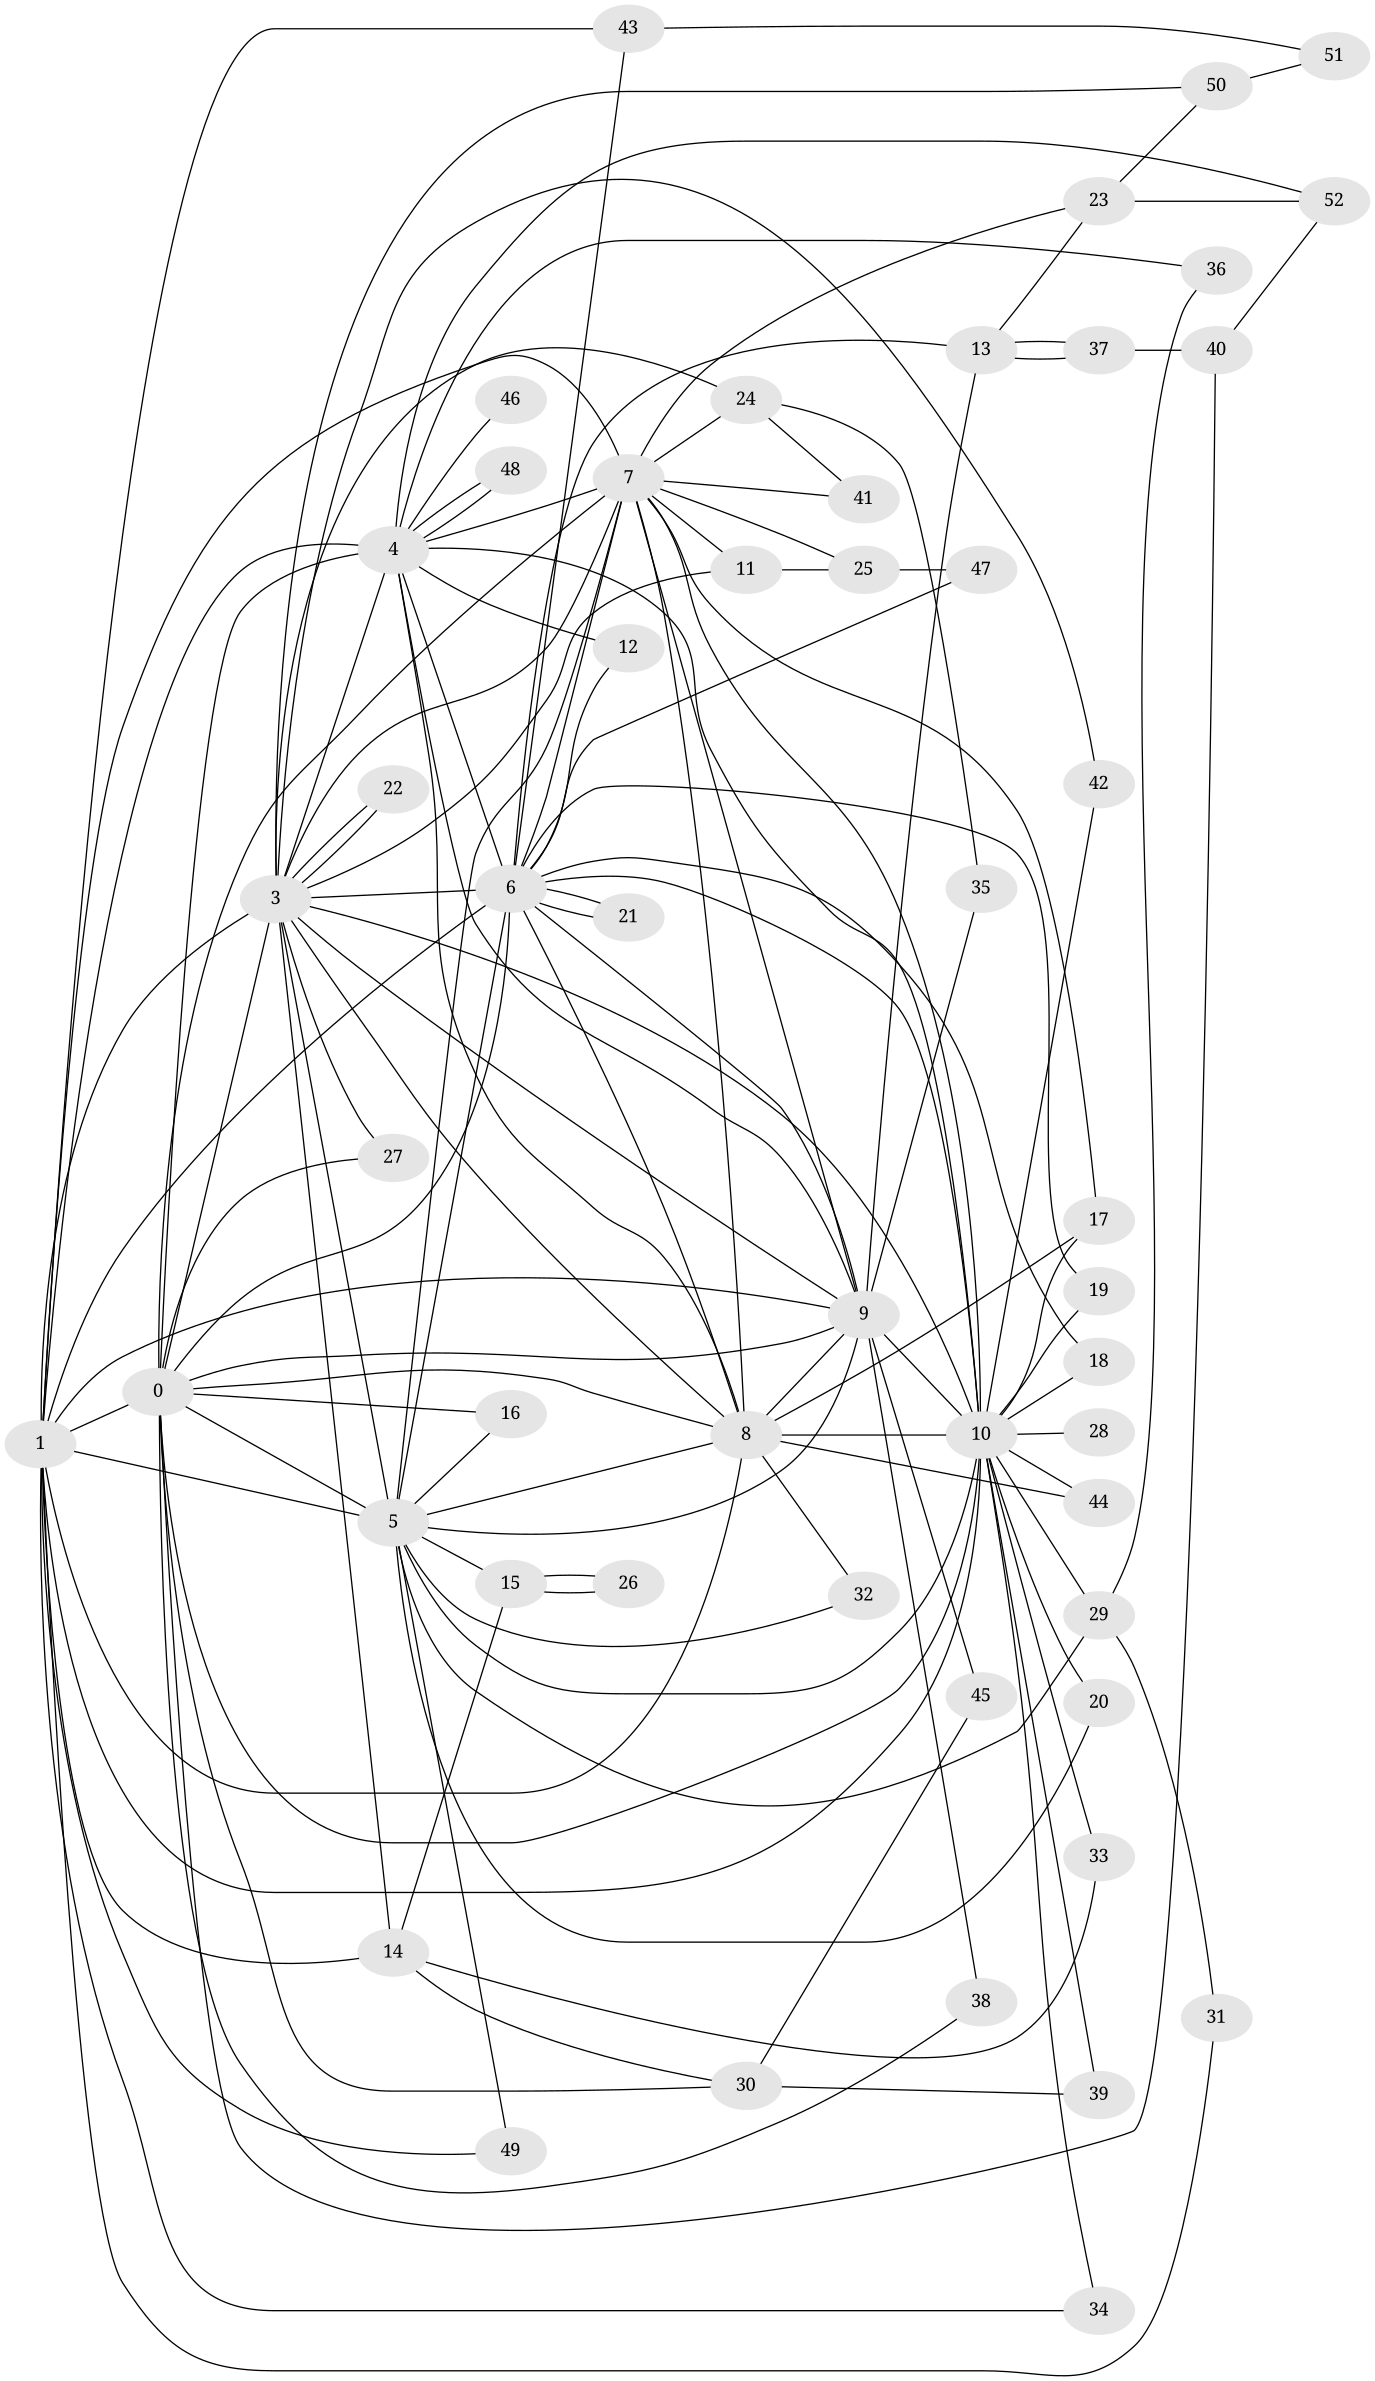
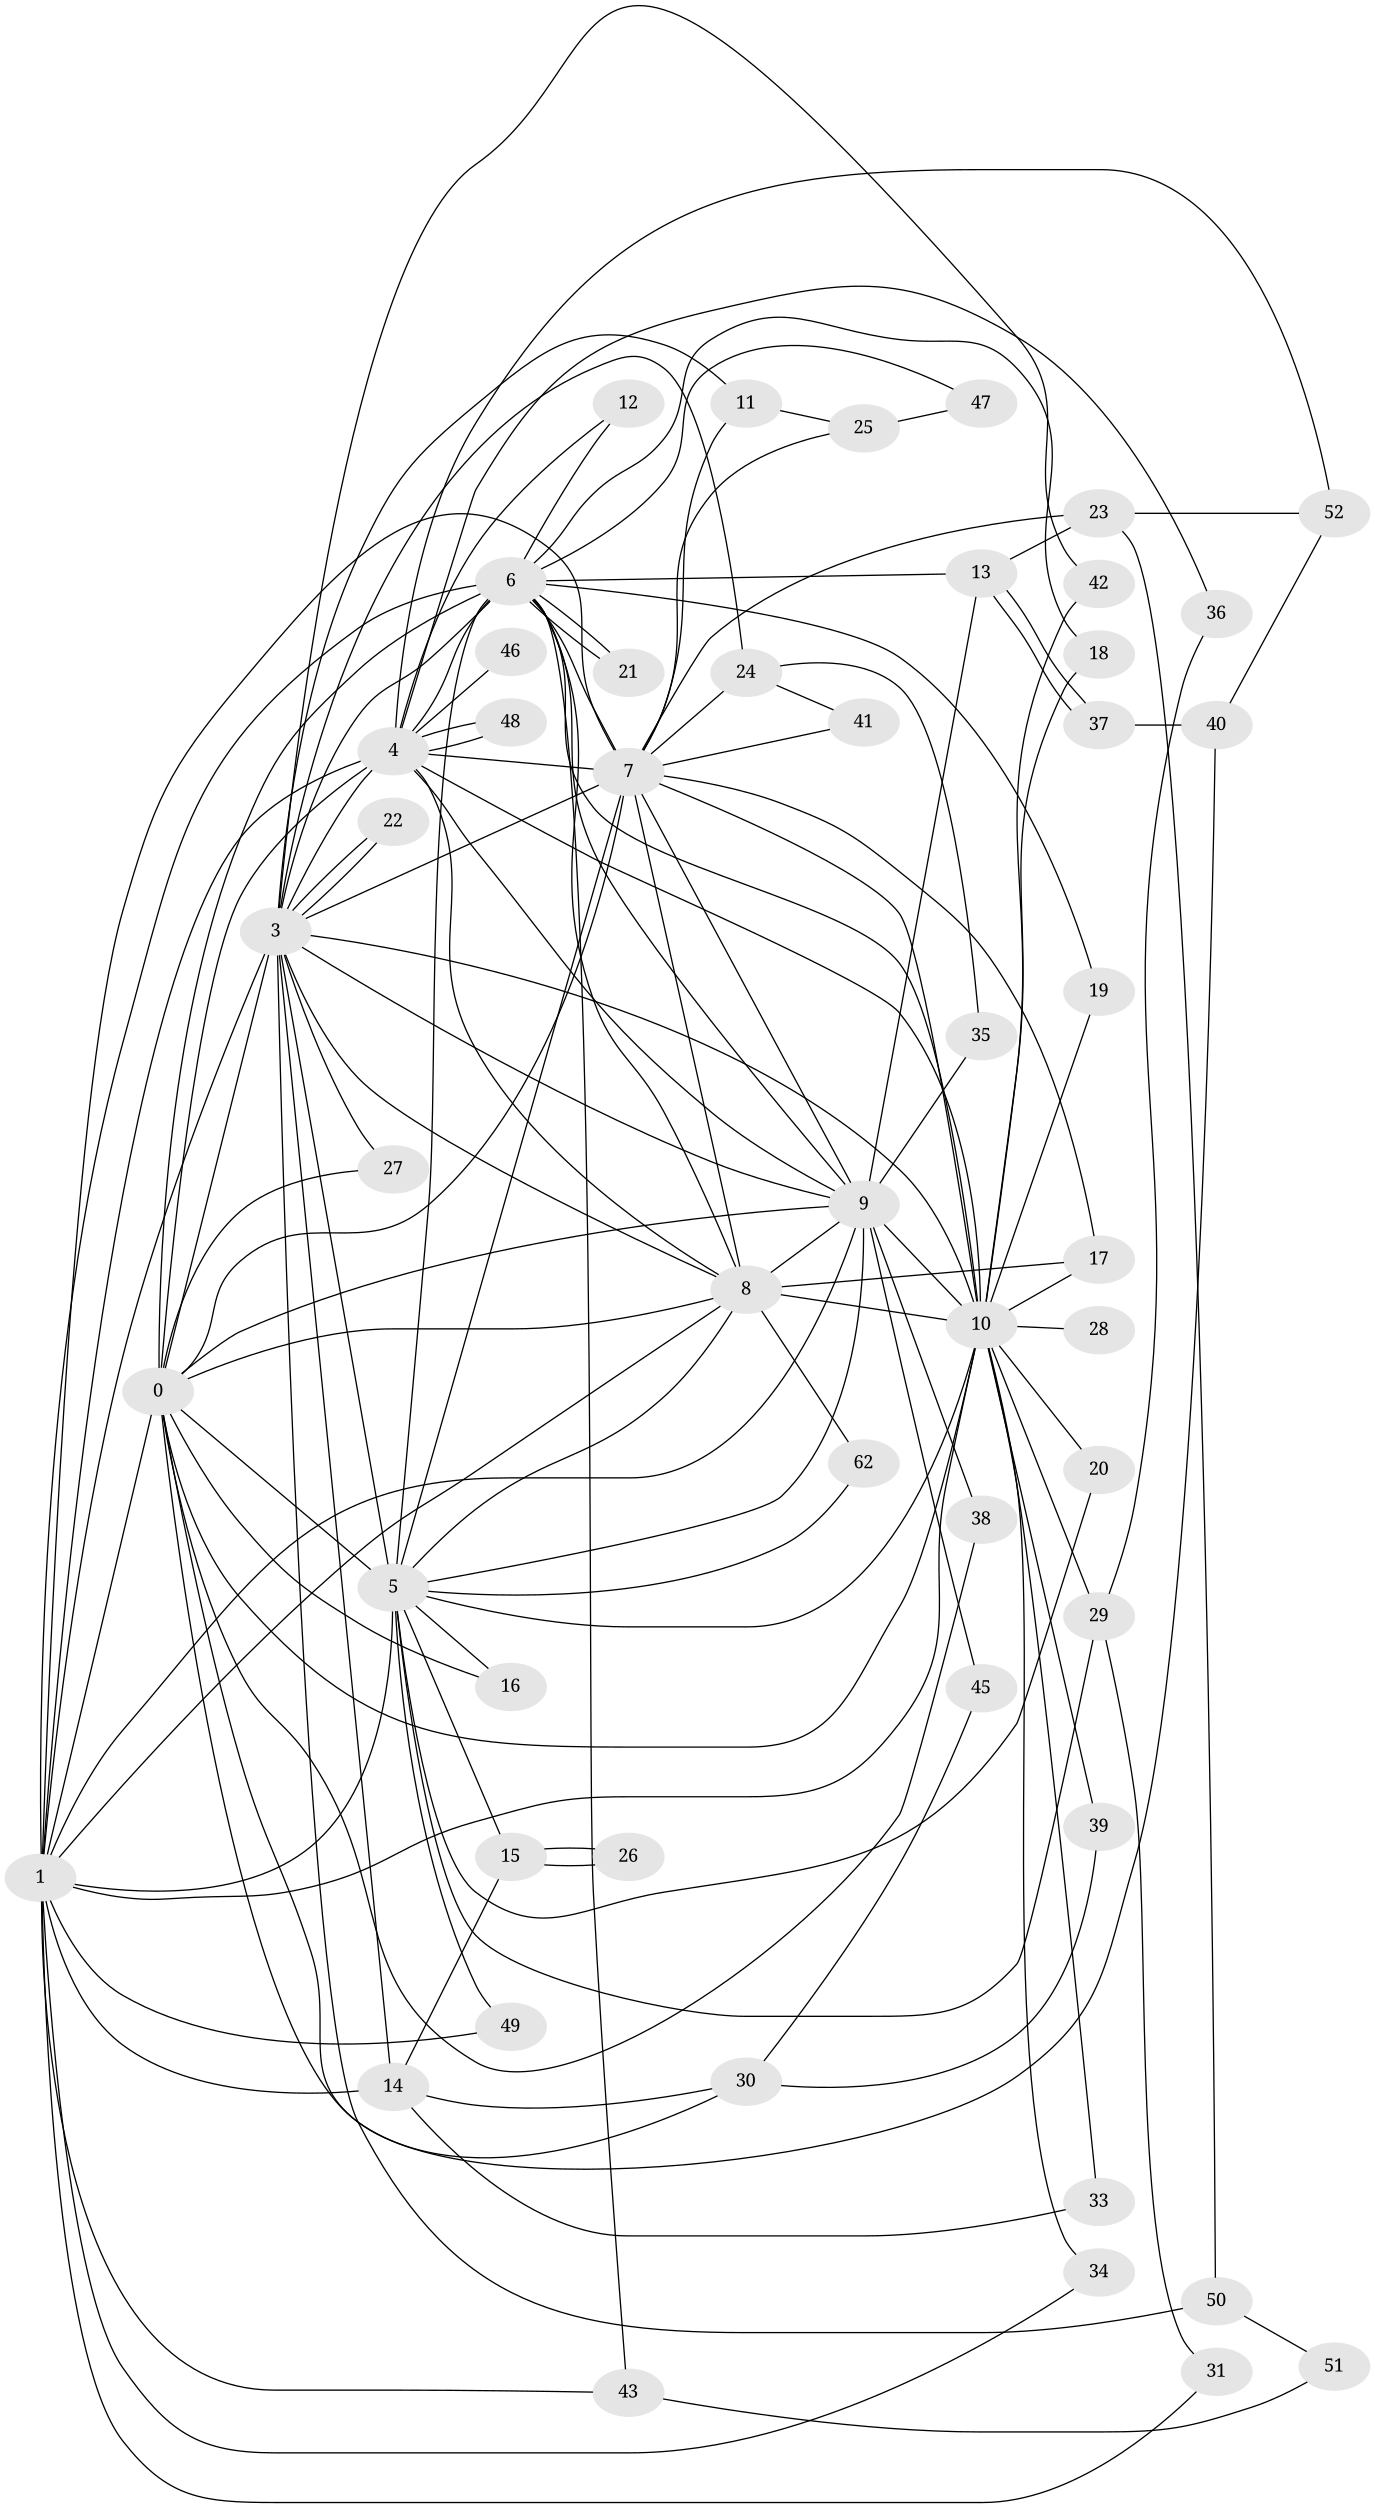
node "44": removed
node "32": label "32" -> "62"
